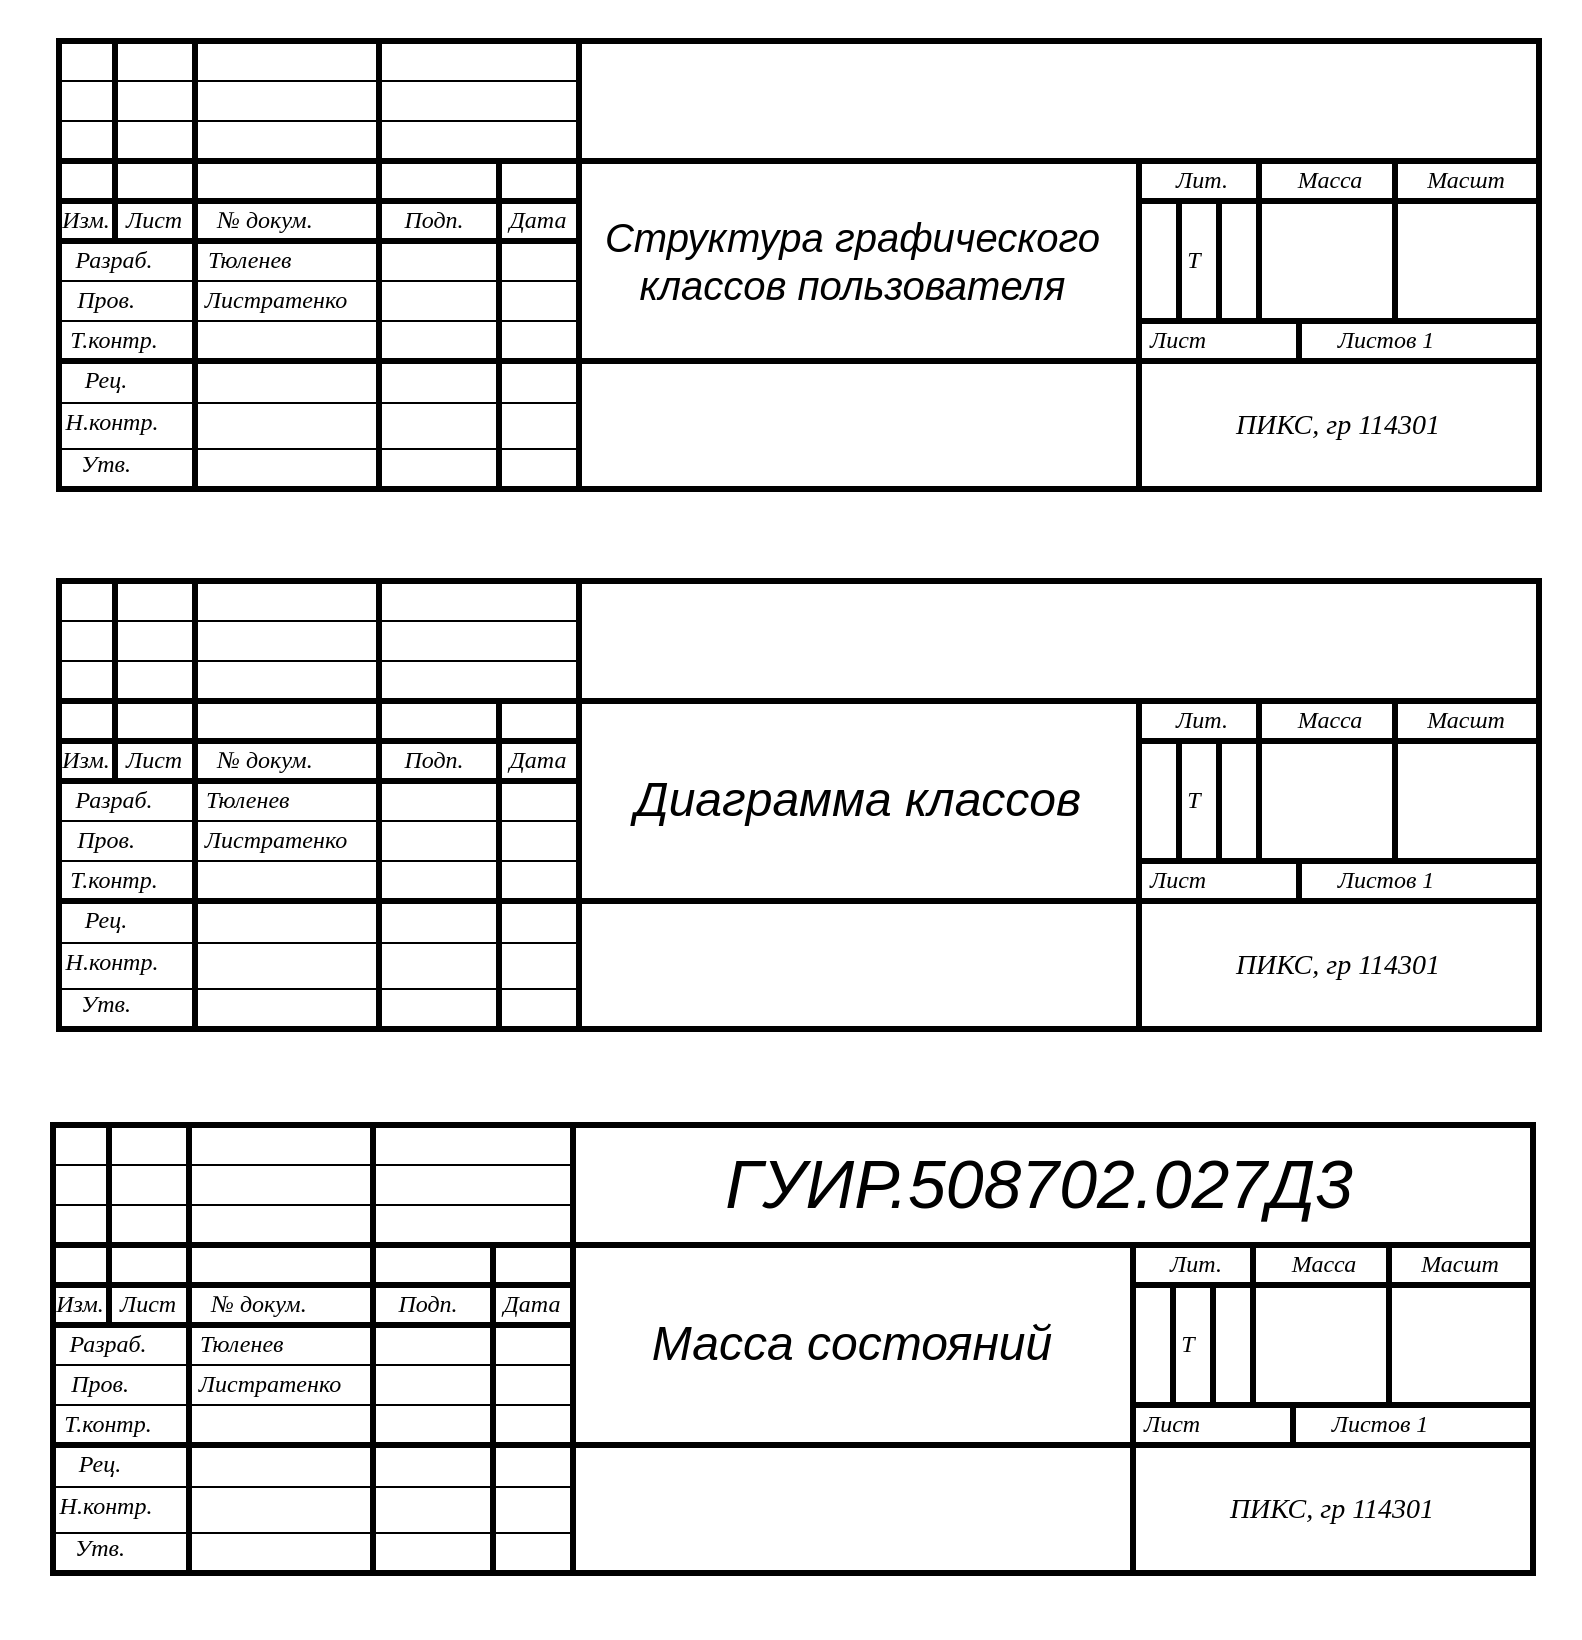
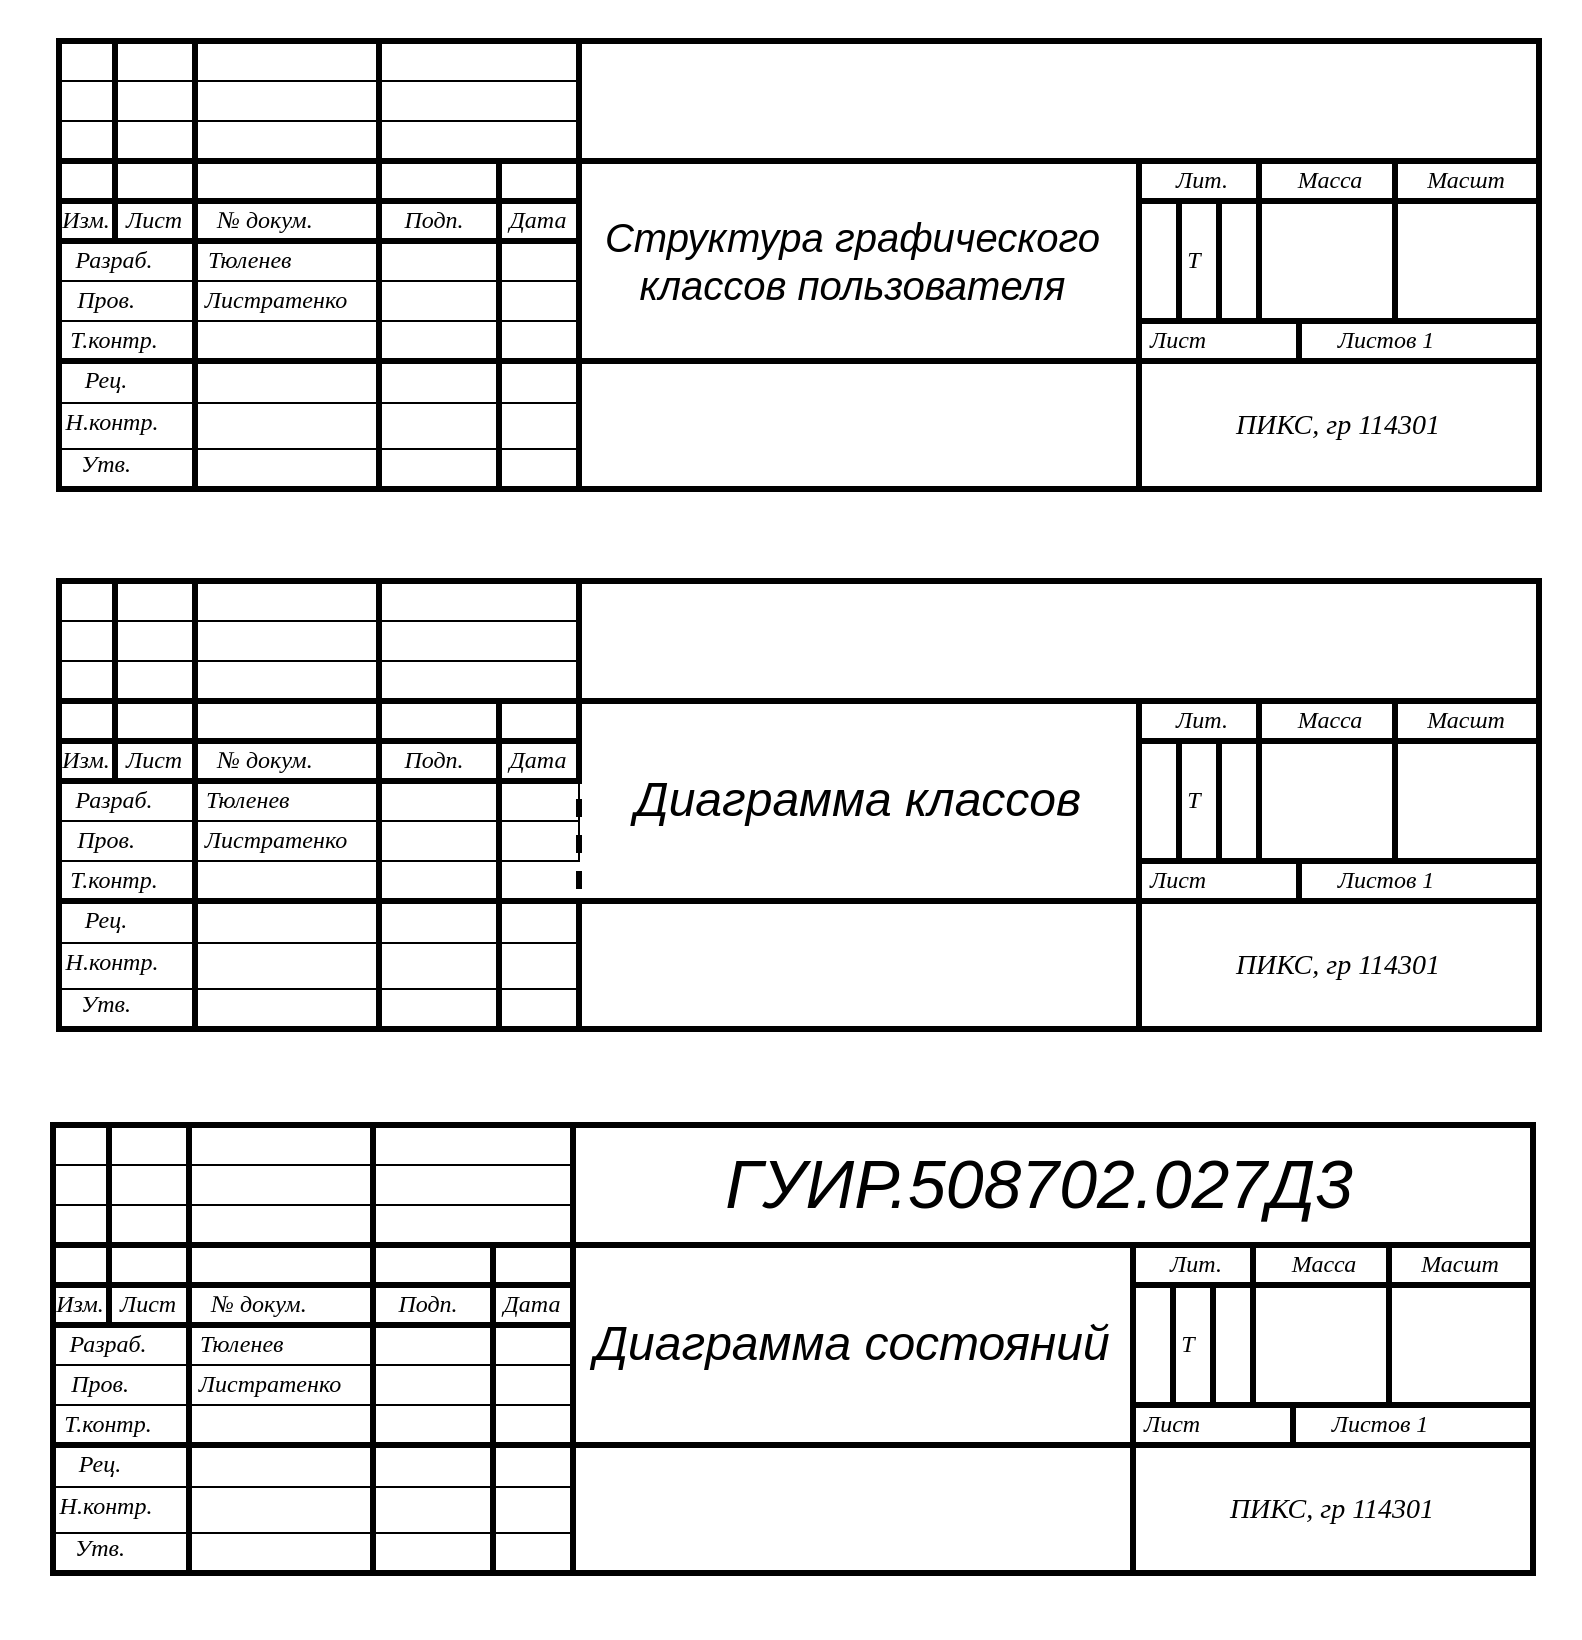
node "Диаграмма классов": style solid -> dashed
node "Масса состояний": label "Масса состояний" -> "Диаграмма состояний"
